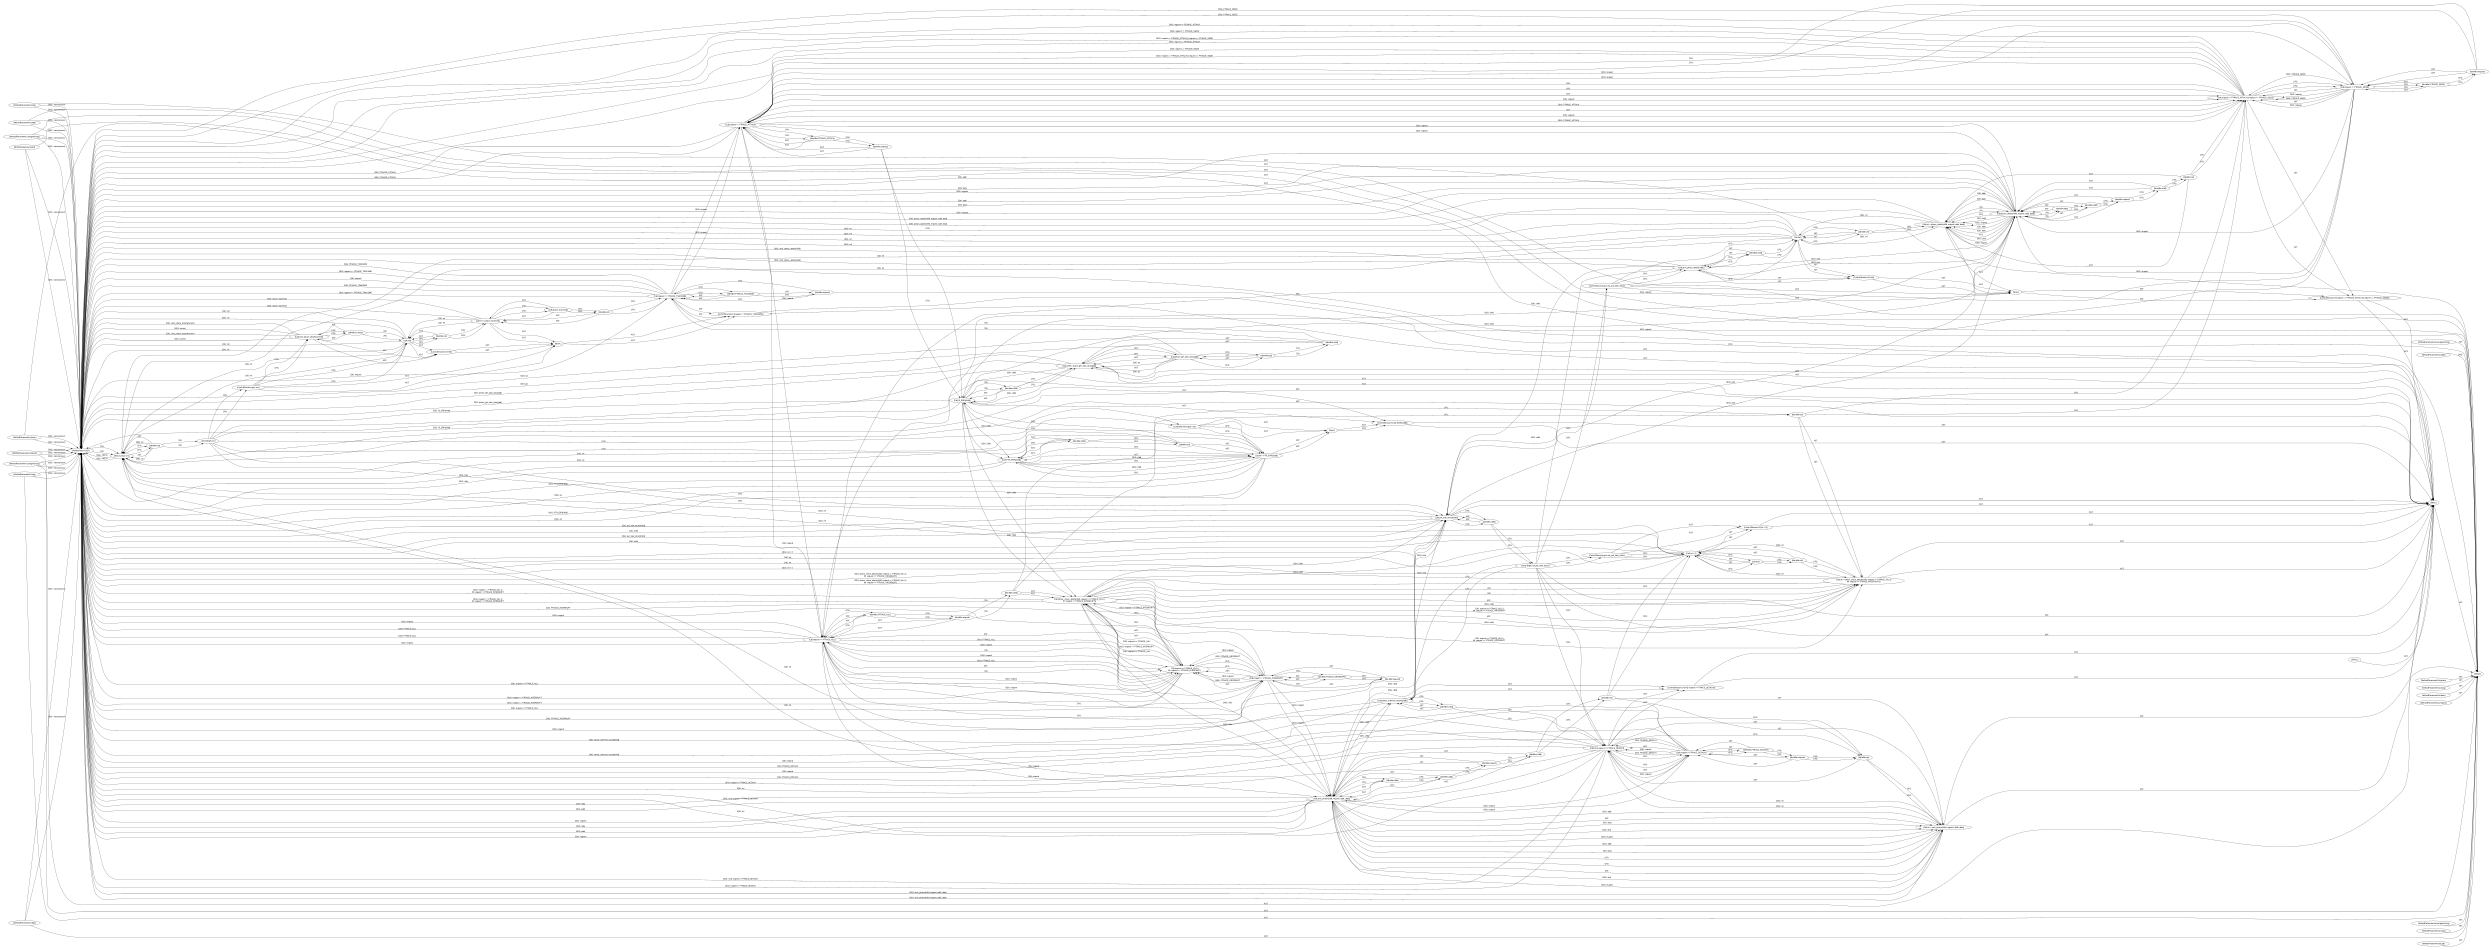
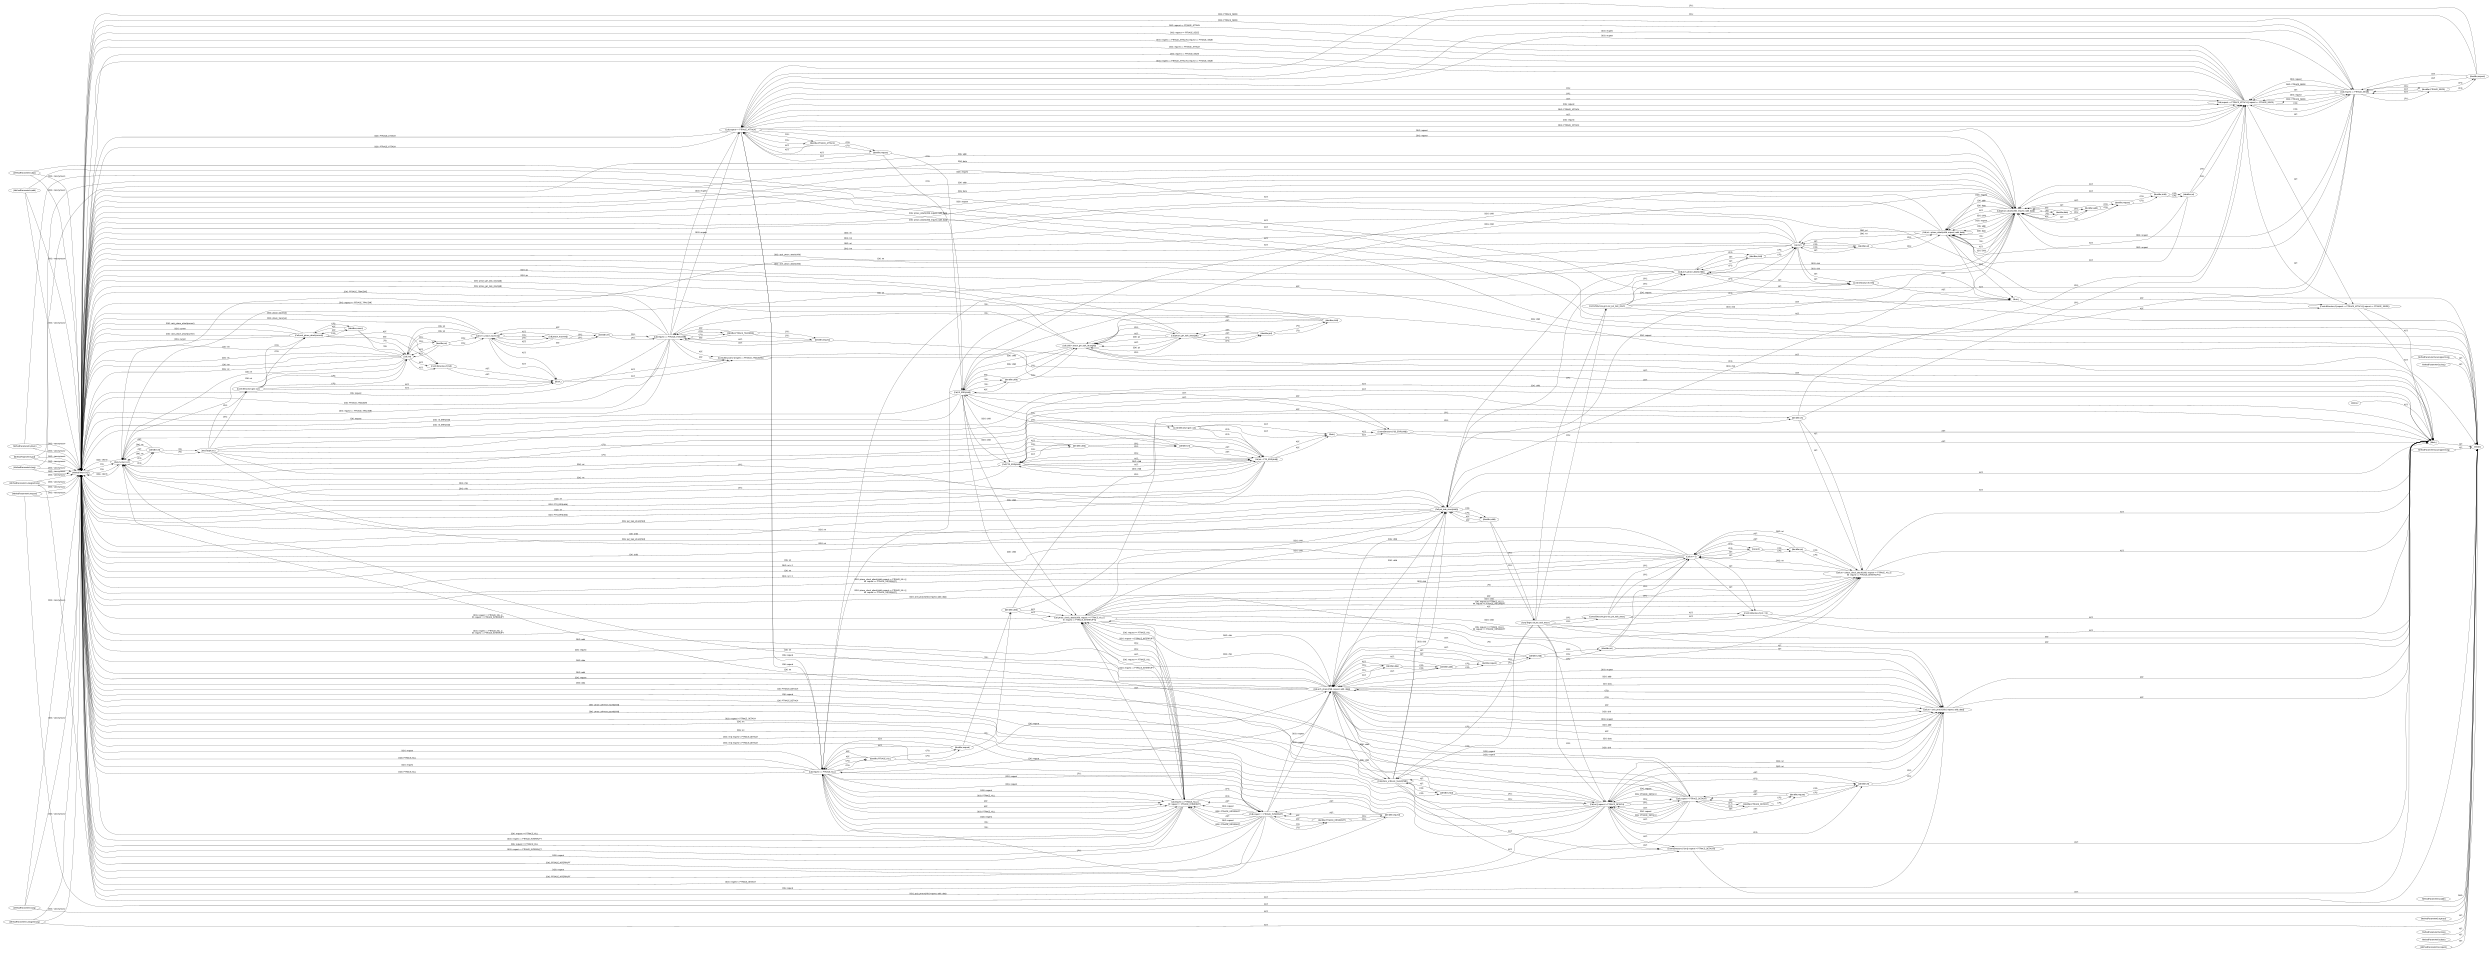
node "(MethodParameterOut,pid)": removed
